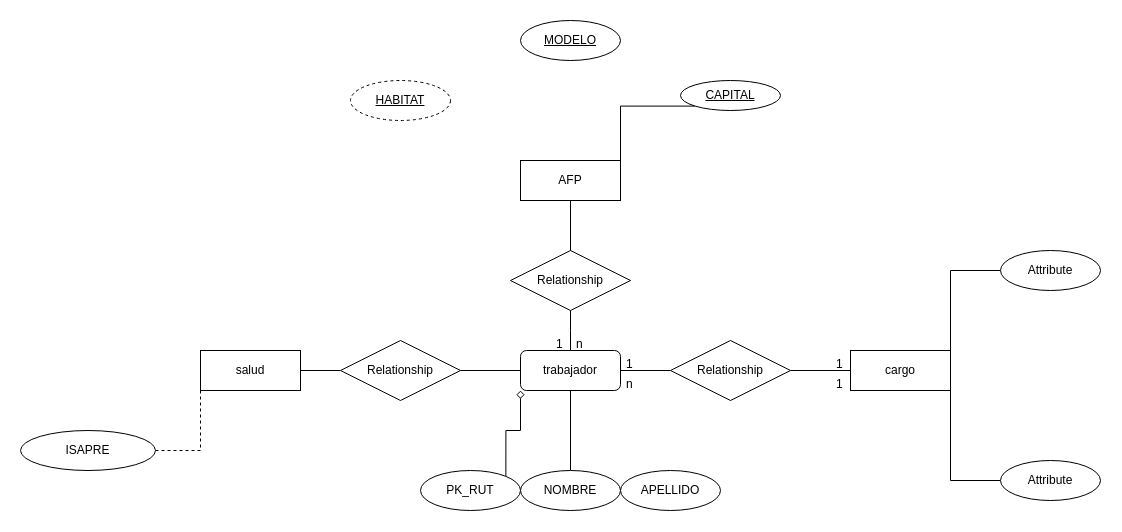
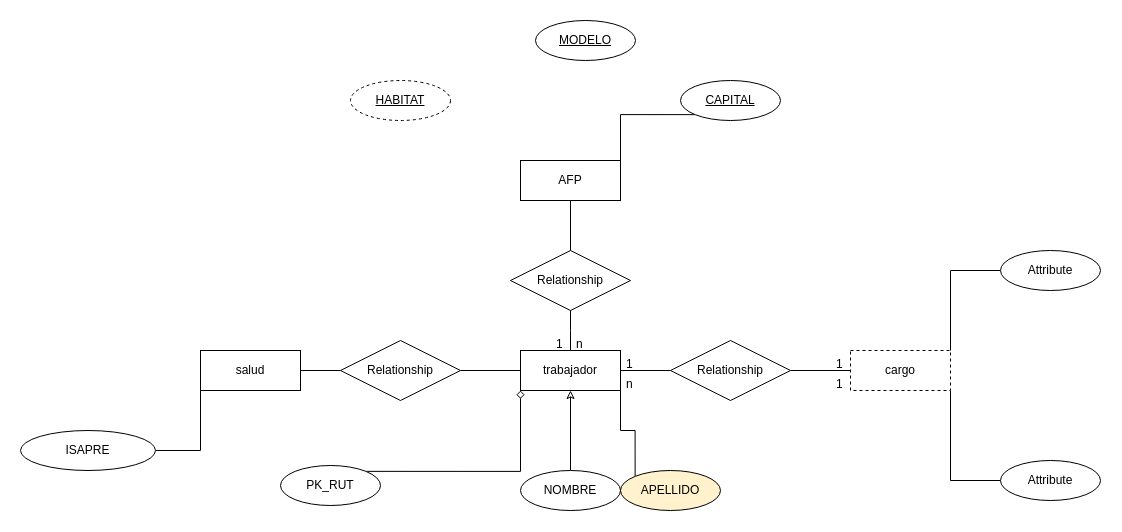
node "MODELO": moved (571, 41) -> (586, 41)
node "CAPITAL": size 100x30 -> 100x40
node "trabajador": shape rounded rectangle -> rectangle
node "cargo": style solid -> dashed
edge "trabajador" -- "NOMBRE": arrowhead none -> classic
edge "trabajador" -- "APELLIDO": added
edge "salud" -- "ISAPRE": style dashed -> solid
node "PK_RUT": moved (471, 491) -> (331, 486)
node "APELLIDO": fillcolor #ffffff -> #fff2cc
